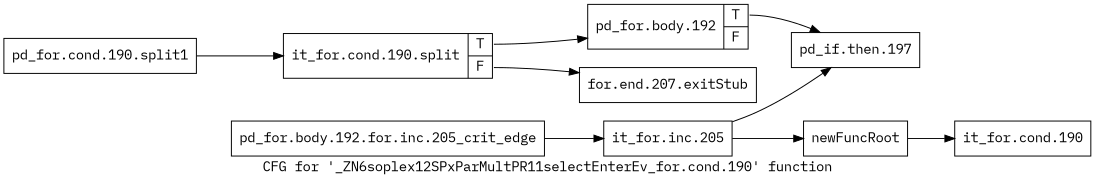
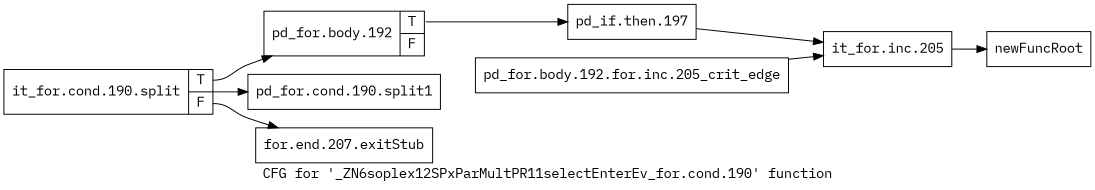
edge "pd_for.cond.190.split1" -> "it_for.cond.190.split": reversed
edge "it_for.inc.205" -> "pd_if.then.197": reversed
node "it_for.cond.190": removed
